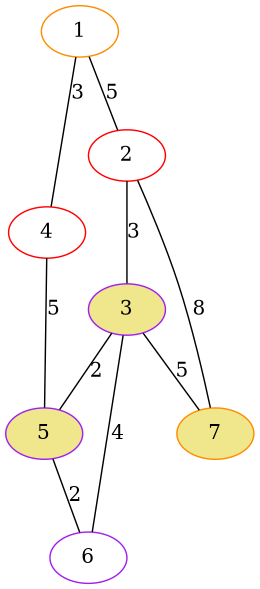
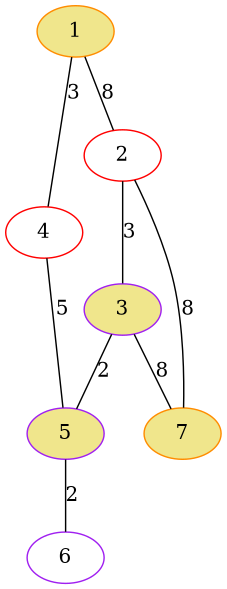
node "1": fillcolor white -> khaki
edge "1" -- "2": label "5" -> "8"
edge "3" -- "7": label "5" -> "8"
edge "3" -- "6": removed, label "4"
